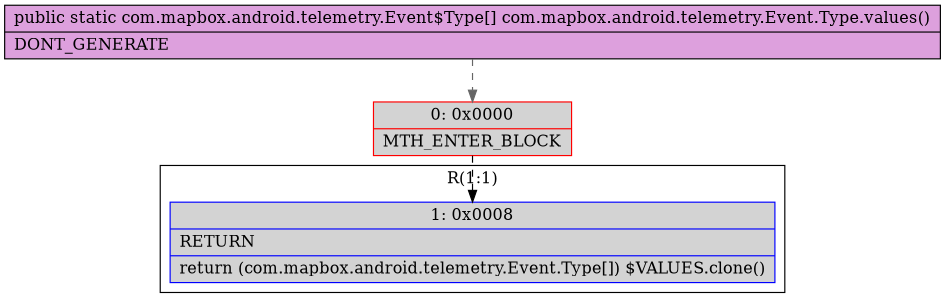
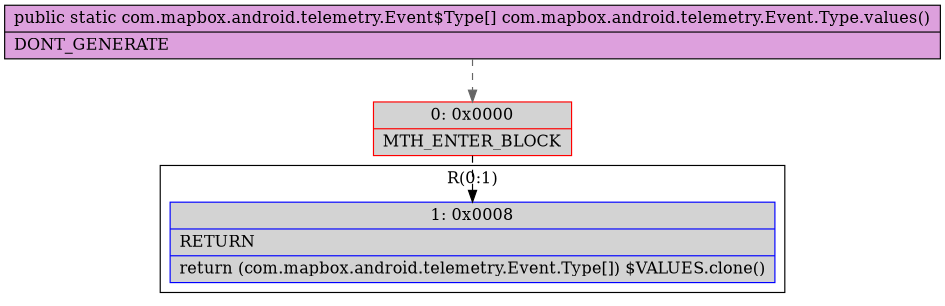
cluster "R(1:1)": label "R(1:1)" -> "R(0:1)"
